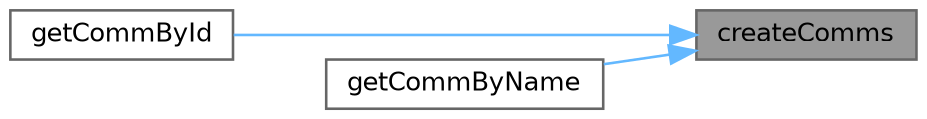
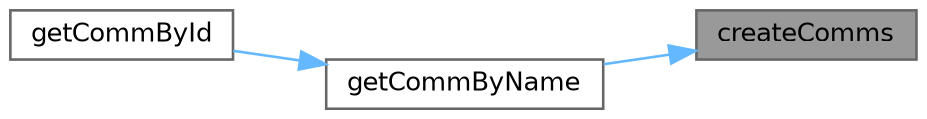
edge "getCommById" -> "createComms": now "getCommById" -> "getCommByName"
